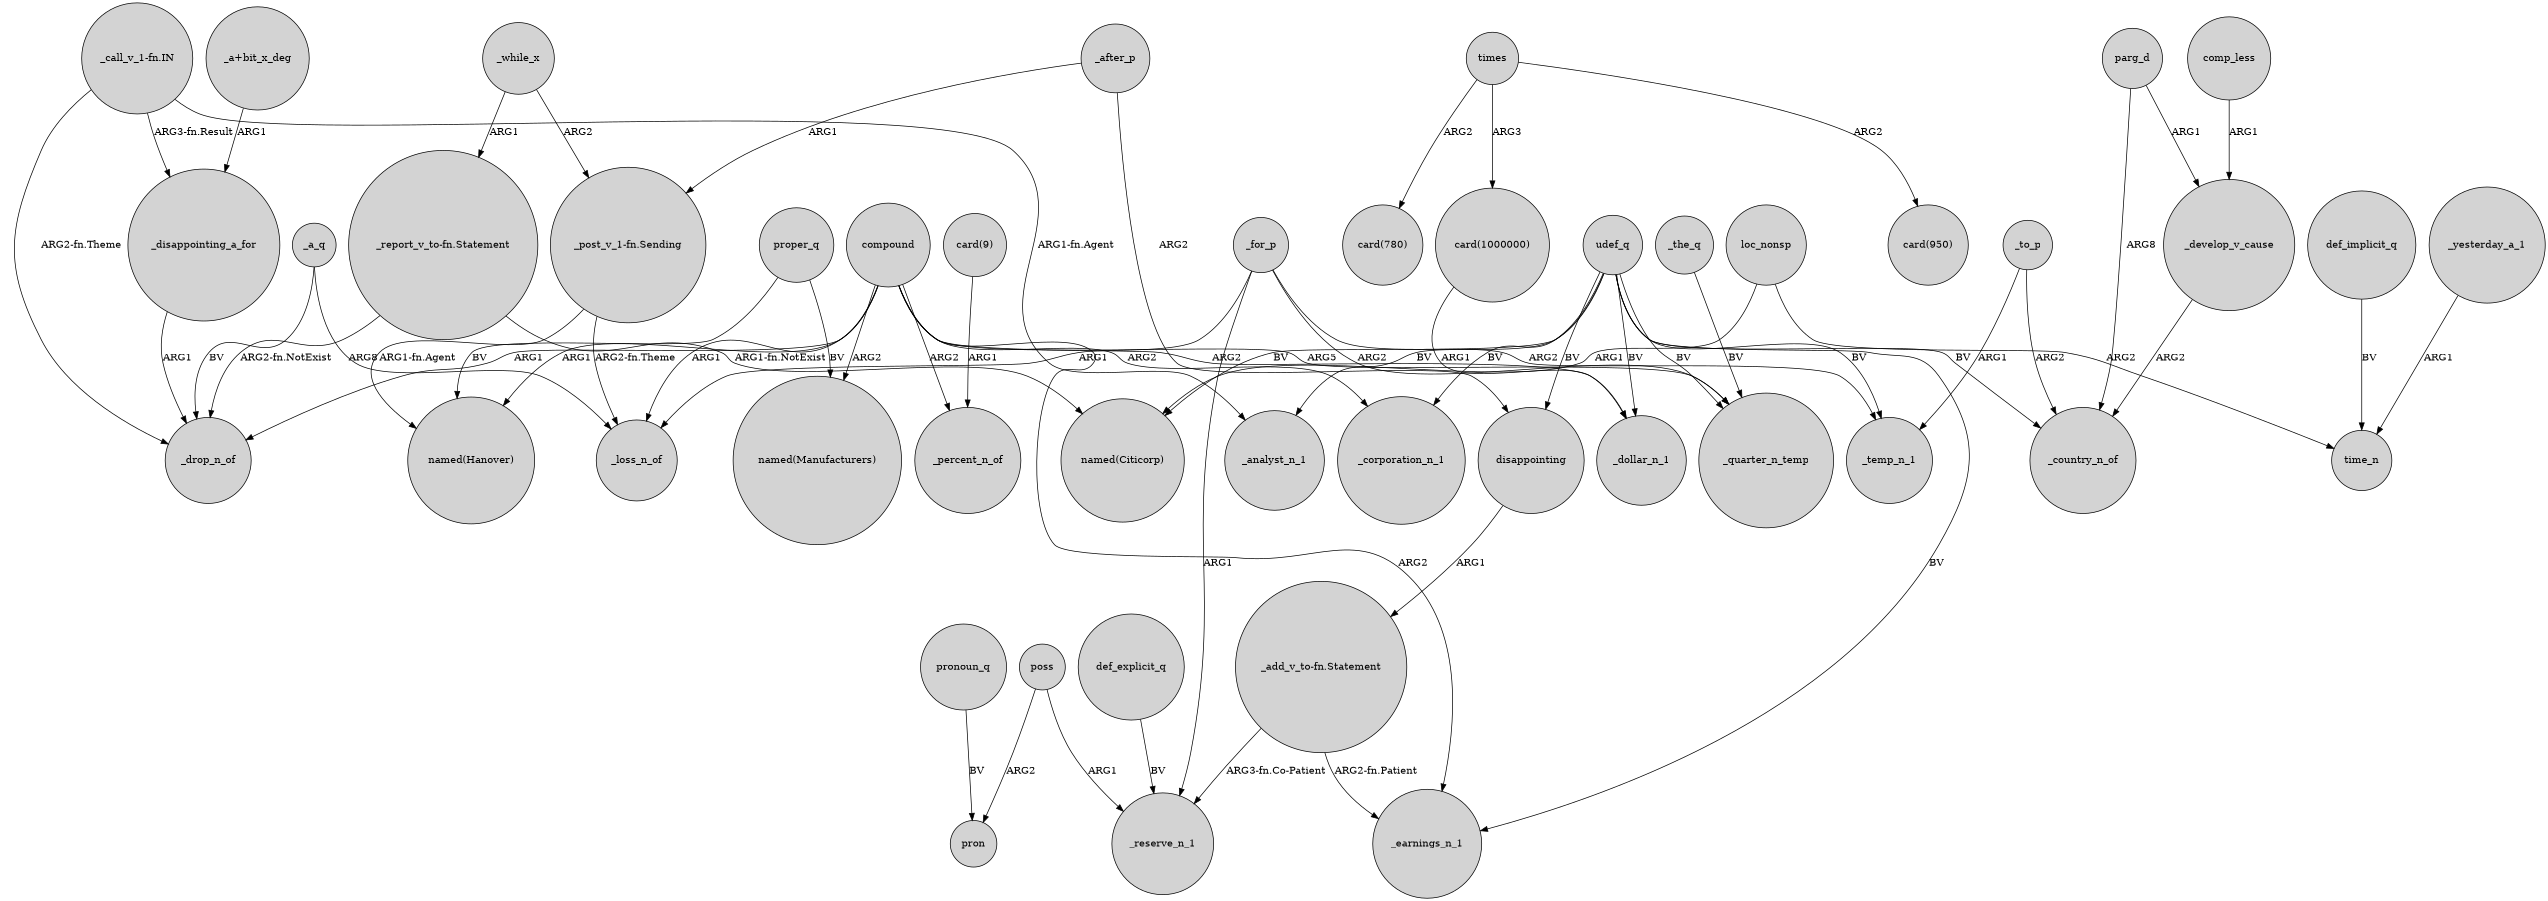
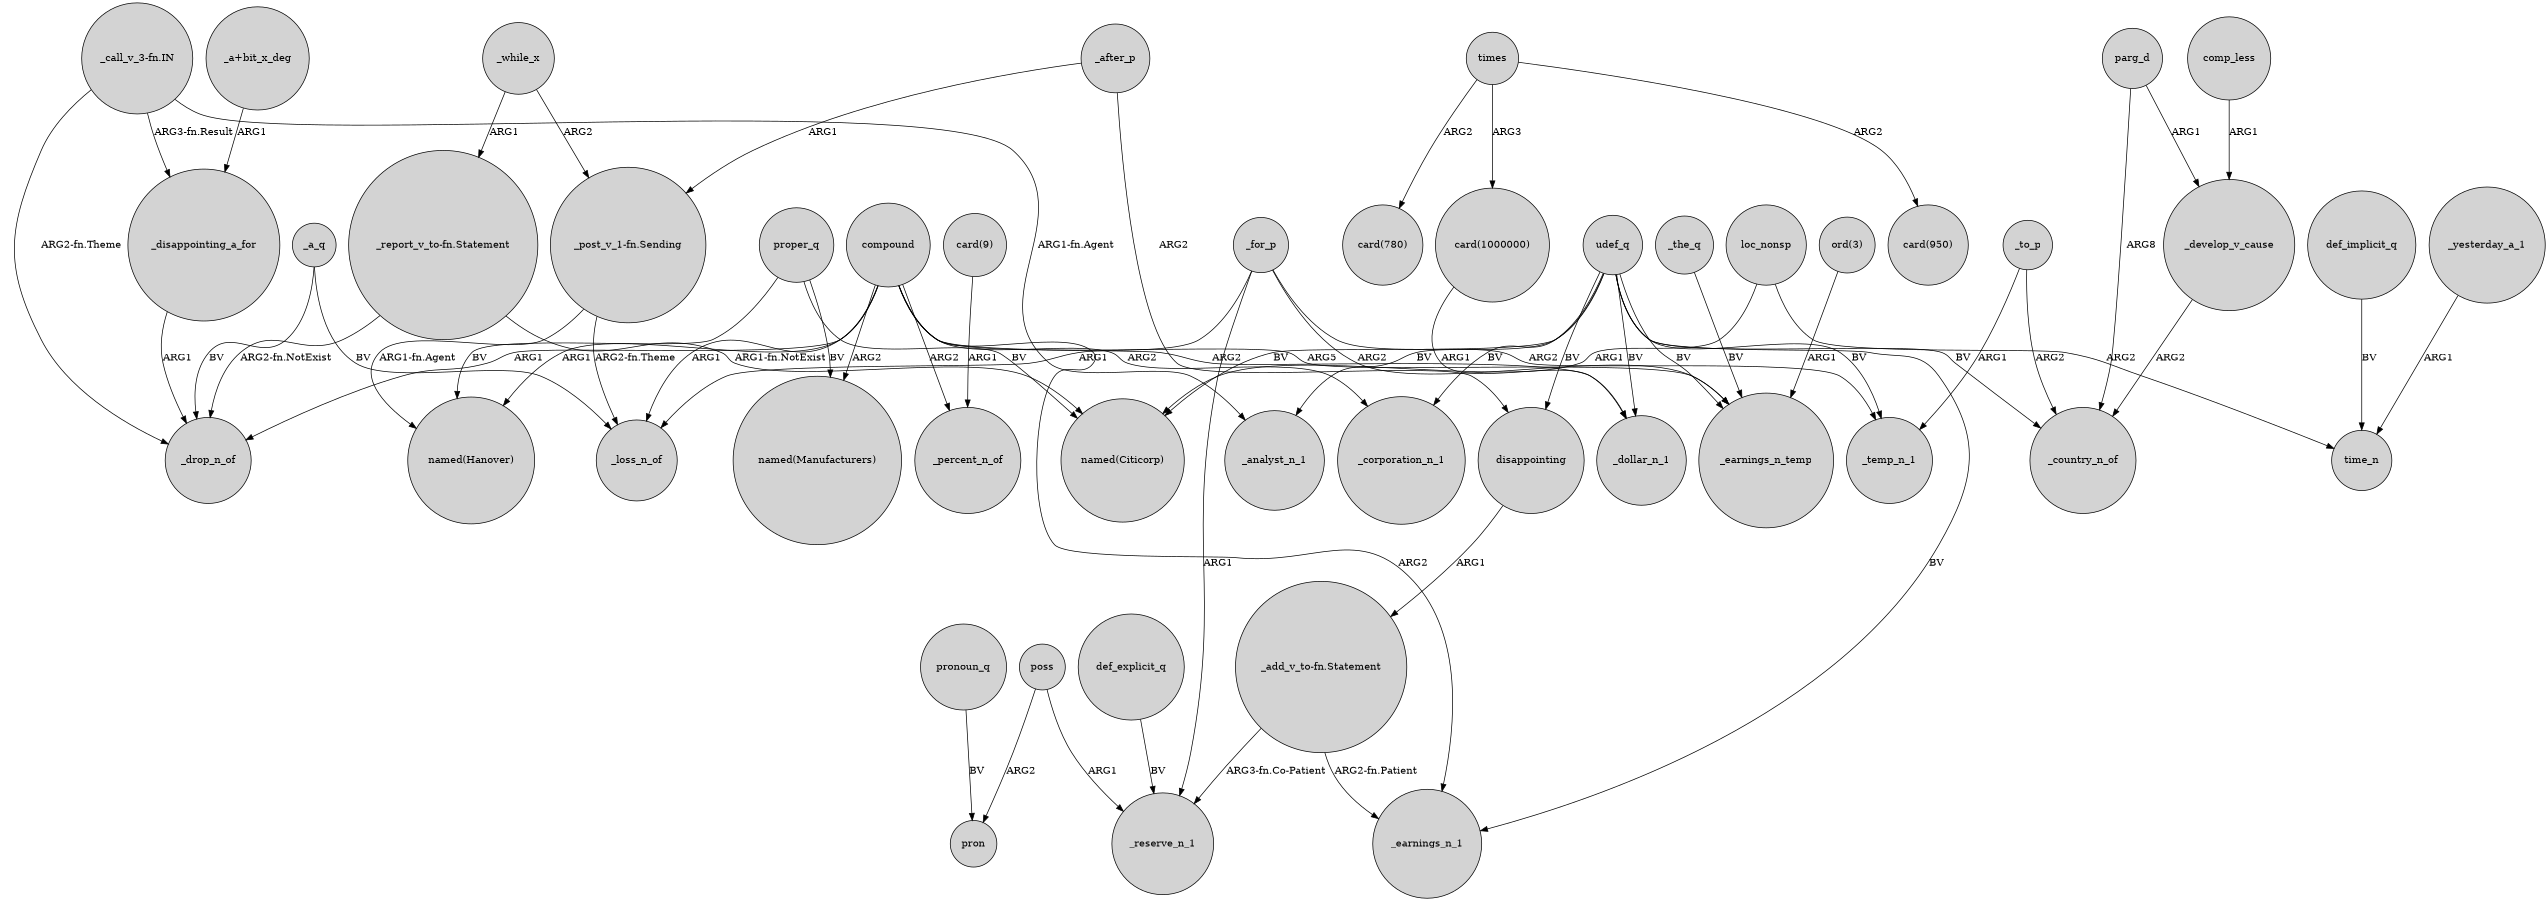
node "_call_v_1-fn.IN": label "_call_v_1-fn.IN" -> "_call_v_3-fn.IN"
node "ord(3)": added
edge "proper_q" -> "named(Citicorp)": added, label "BV"
edge "_a_q" -> "_loss_n_of": label "ARG8" -> "BV"
node "_quarter_n_temp": label "_quarter_n_temp" -> "_earnings_n_temp"
